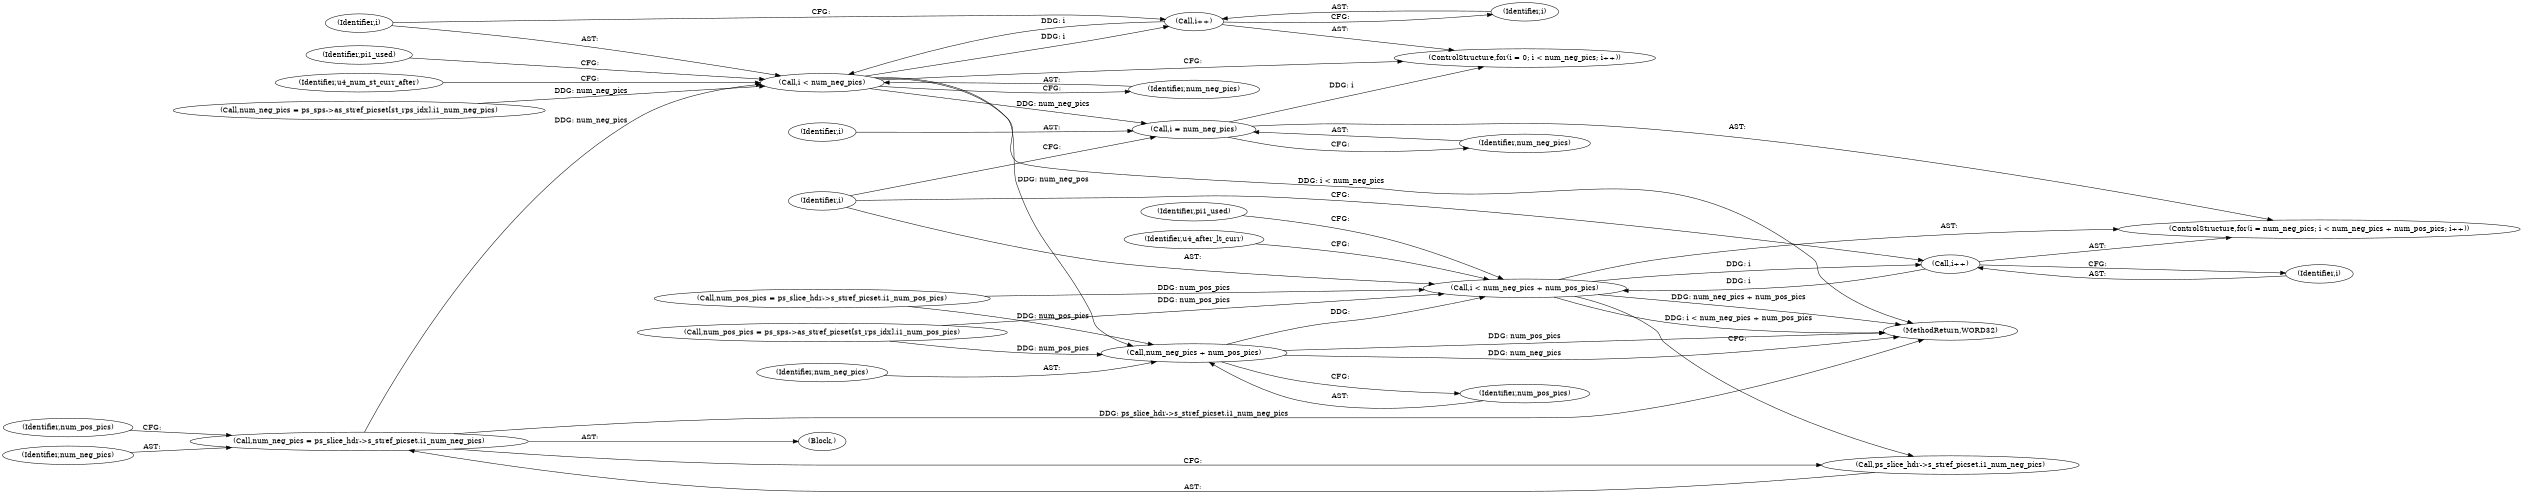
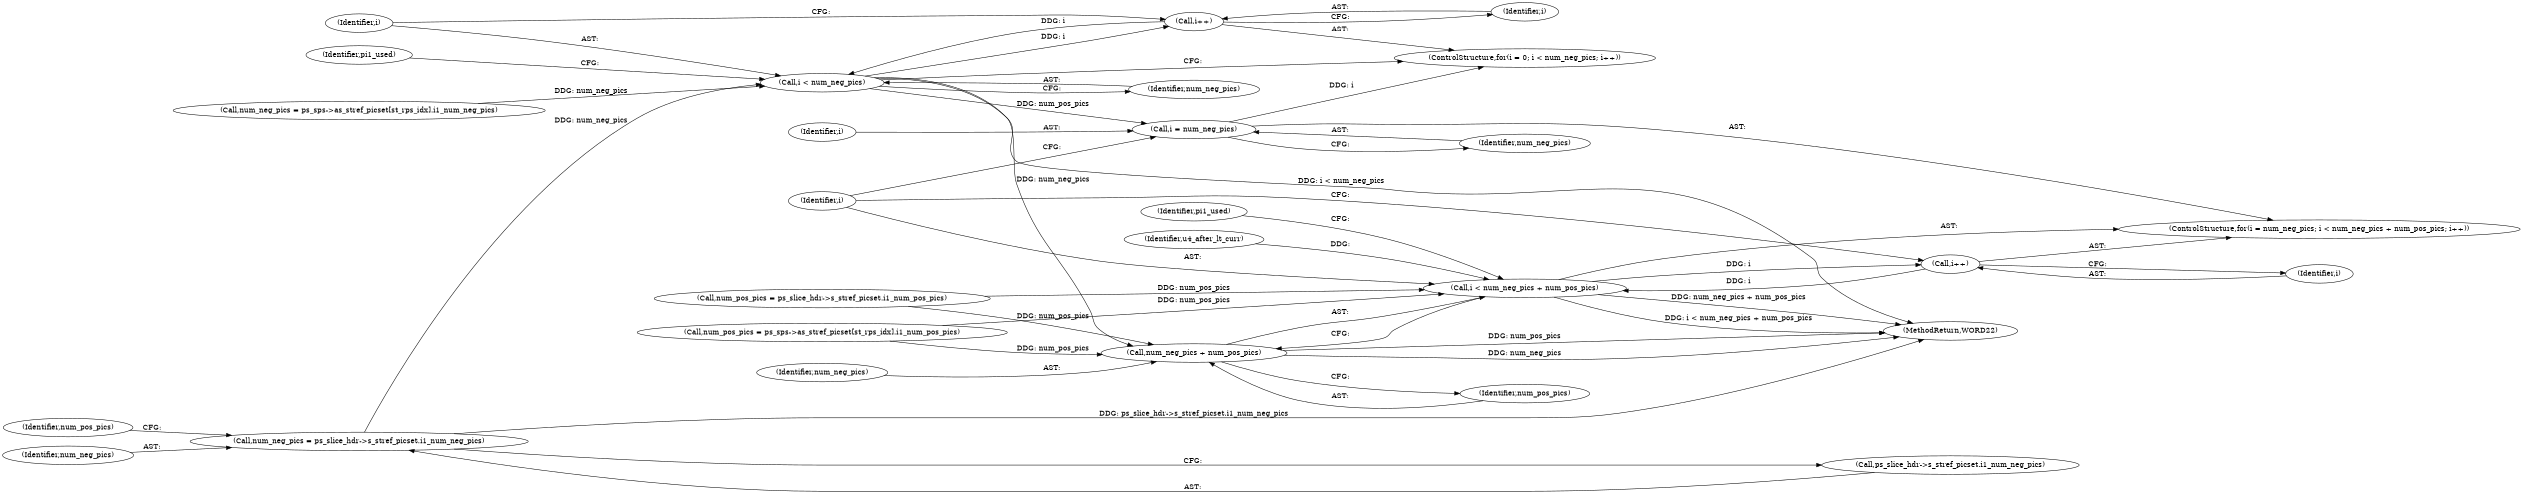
node "(Identifier,u4_num_st_curr_after)": removed
edge "(Call,i < num_neg_pics)" -> "(Call,i = num_neg_pics)": label "DDG: num_neg_pics" -> "DDG: num_pos_pics"
edge "(Call,i < num_neg_pics)" -> "(Call,num_neg_pics + num_pos_pics)": label "DDG: num_neg_pos" -> "DDG: num_neg_pics"
edge "(Identifier,u4_after_lt_curr)" -> "(Call,i < num_neg_pics + num_pos_pics)": label "CFG: " -> "DDG: "
edge "(Call,num_neg_pics + num_pos_pics)" -> "(Call,i < num_neg_pics + num_pos_pics)": label "DDG: " -> "AST: "
node "(MethodReturn,WORD32)": label "(MethodReturn,WORD32)" -> "(MethodReturn,WORD22)"
edge "(Call,i < num_neg_pics + num_pos_pics)" -> "(Call,ps_slice_hdr->s_stref_picset.i1_num_neg_pics)": now "(Call,i < num_neg_pics + num_pos_pics)" -> "(Call,num_neg_pics + num_pos_pics)"
node "(Block,)": removed
